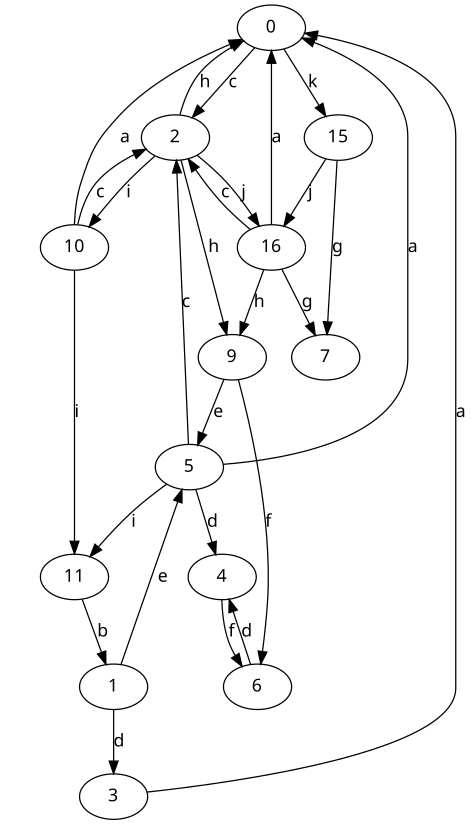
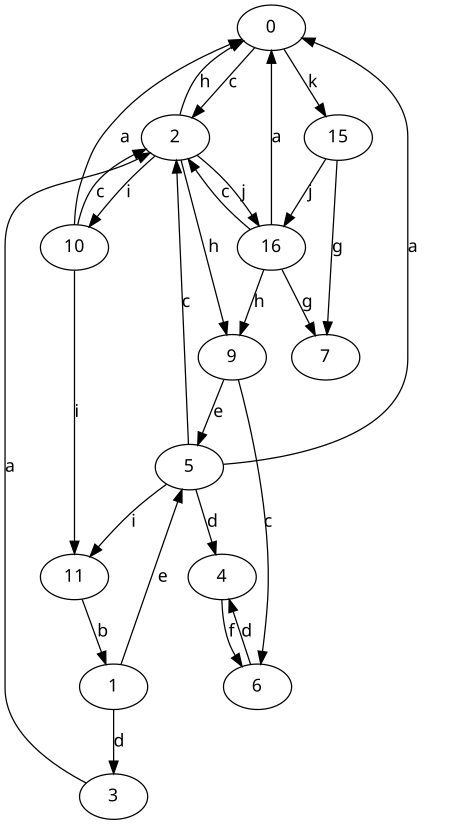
edge "3" -> "0": now "3" -> "2"
edge "9" -> "6": label "f" -> "c"
